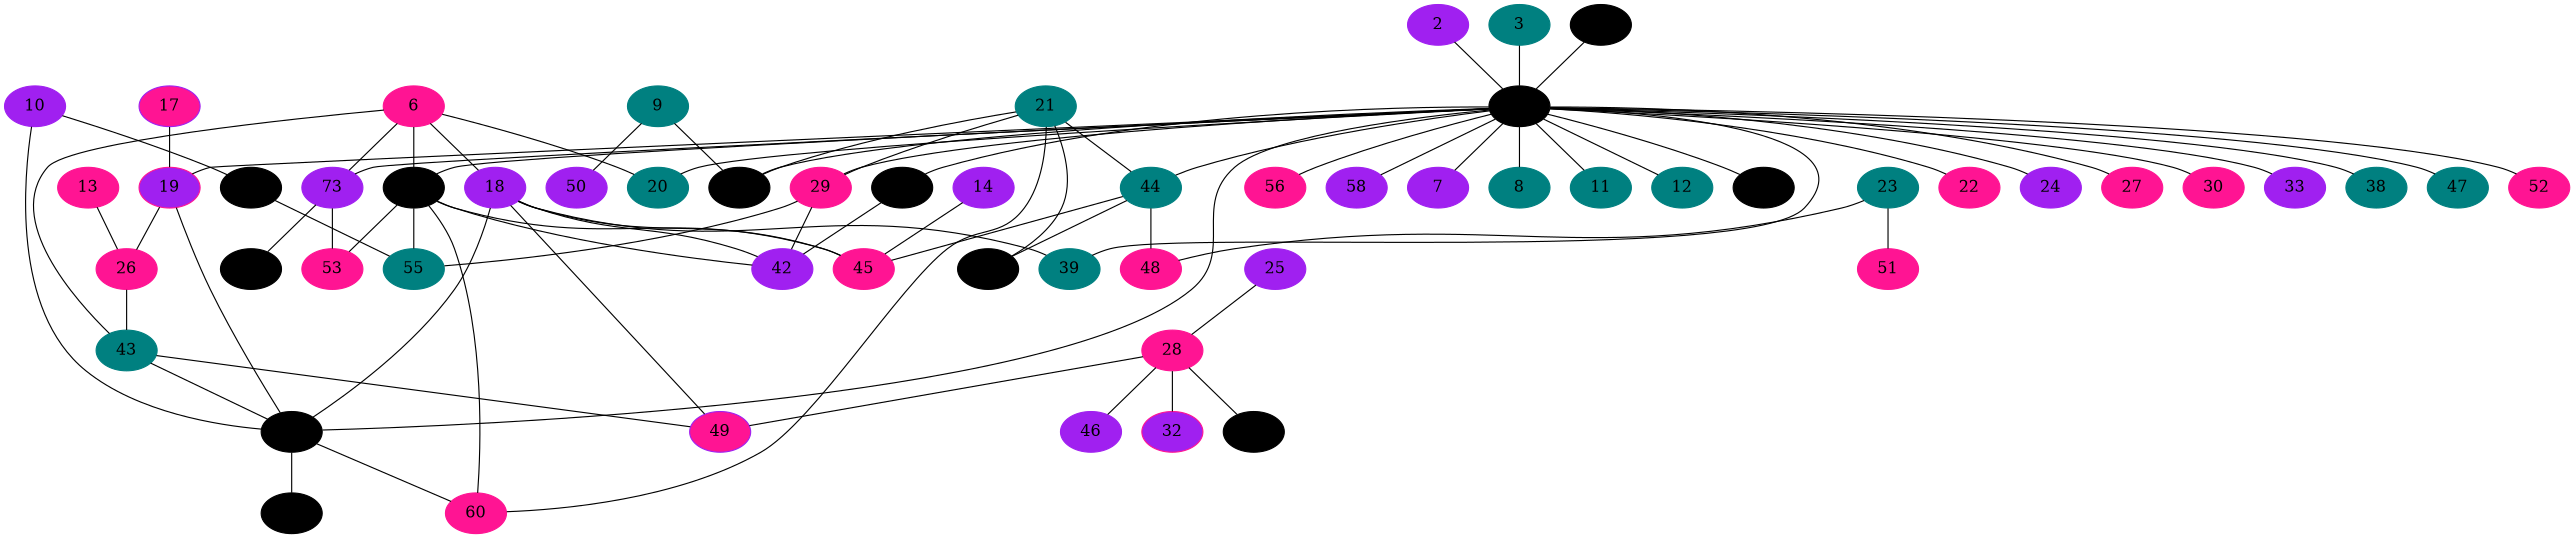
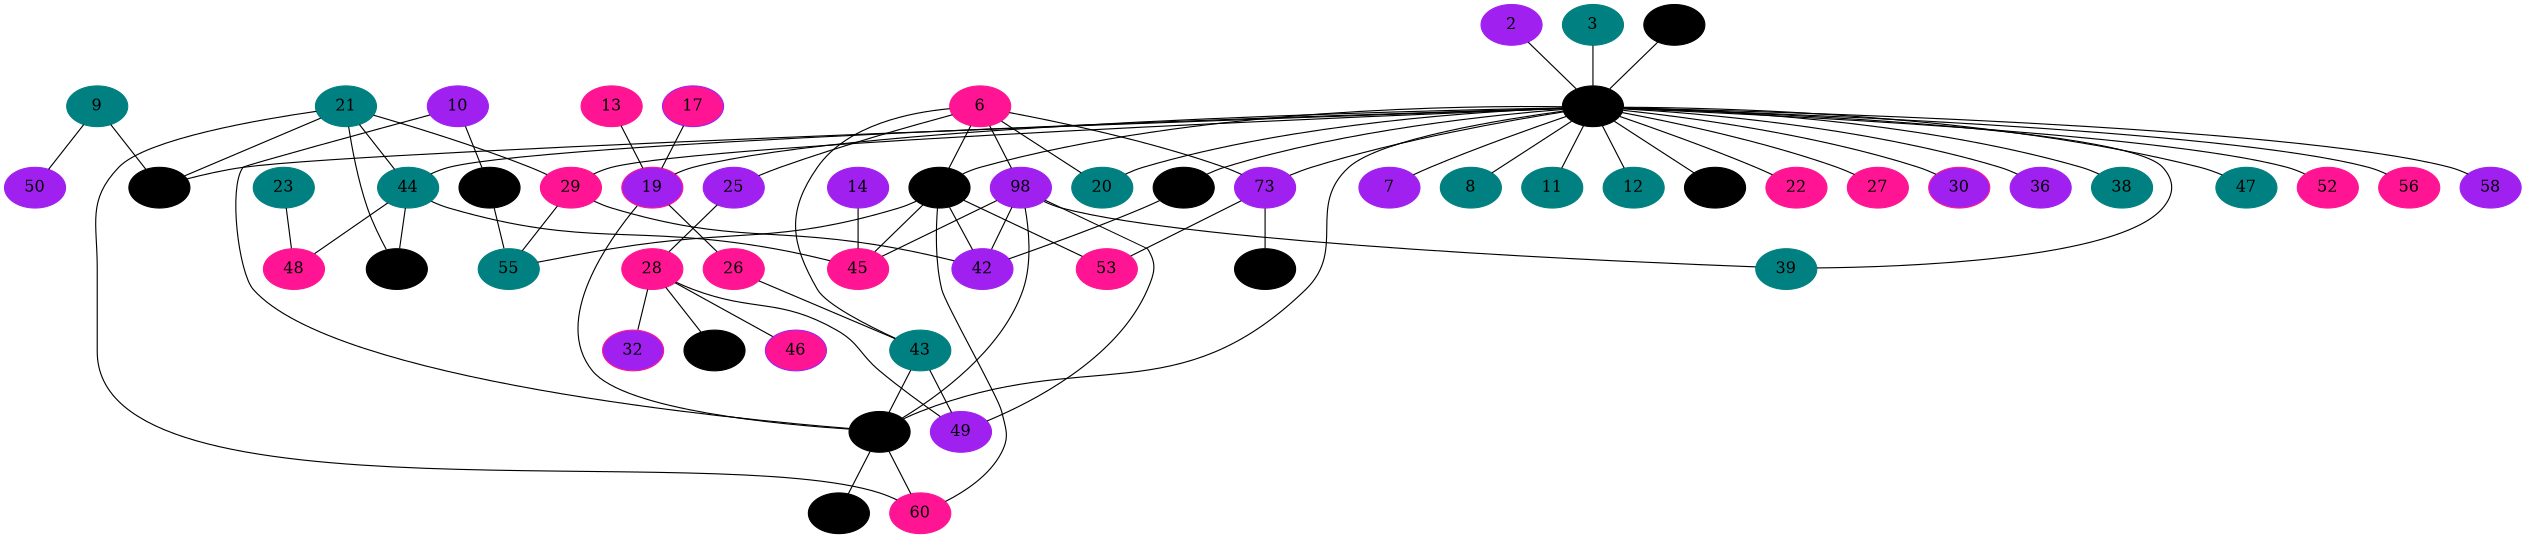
edge "6" -- "25": added
node "18": label "18" -> "98"
node "24": removed
node "30": fillcolor deeppink -> purple
node "33": label "33" -> "36"
edge "13" -- "26": now "13" -- "19"
node "51": removed
node "49": fillcolor deeppink -> purple
node "46": fillcolor purple -> deeppink
